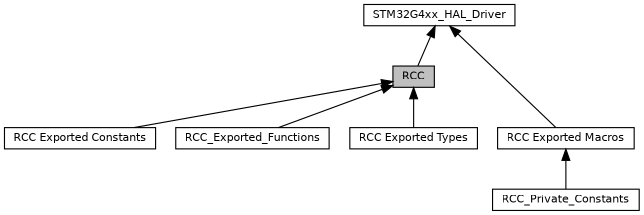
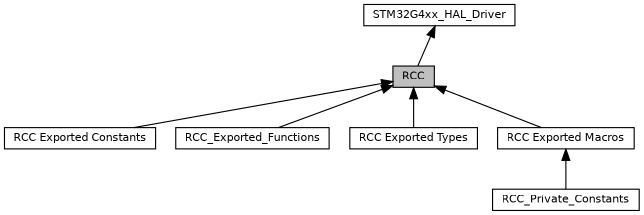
edge "RCC Exported Macros" -> "STM32G4xx_HAL_Driver": now "RCC Exported Macros" -> "RCC"
